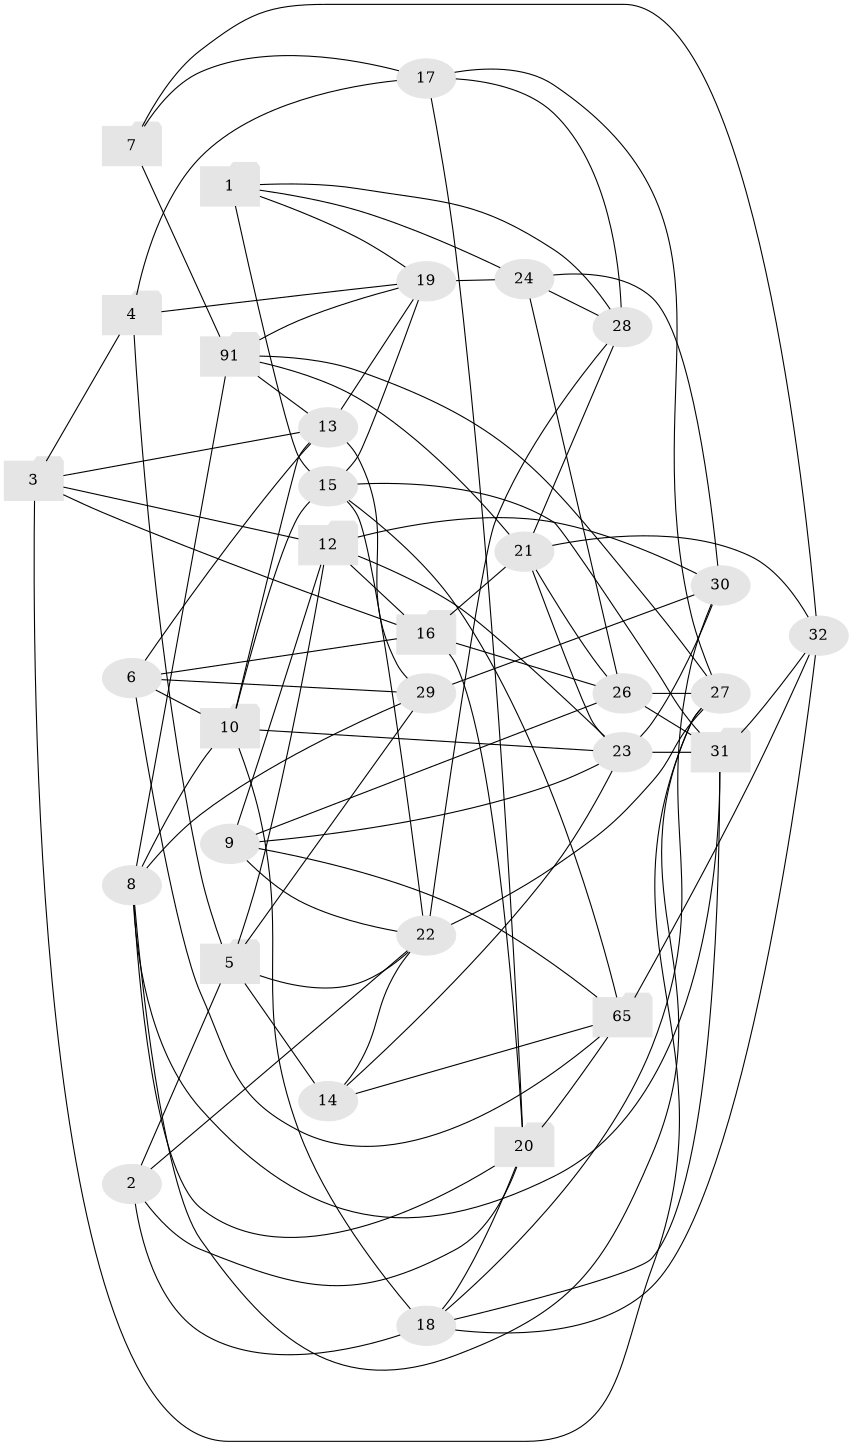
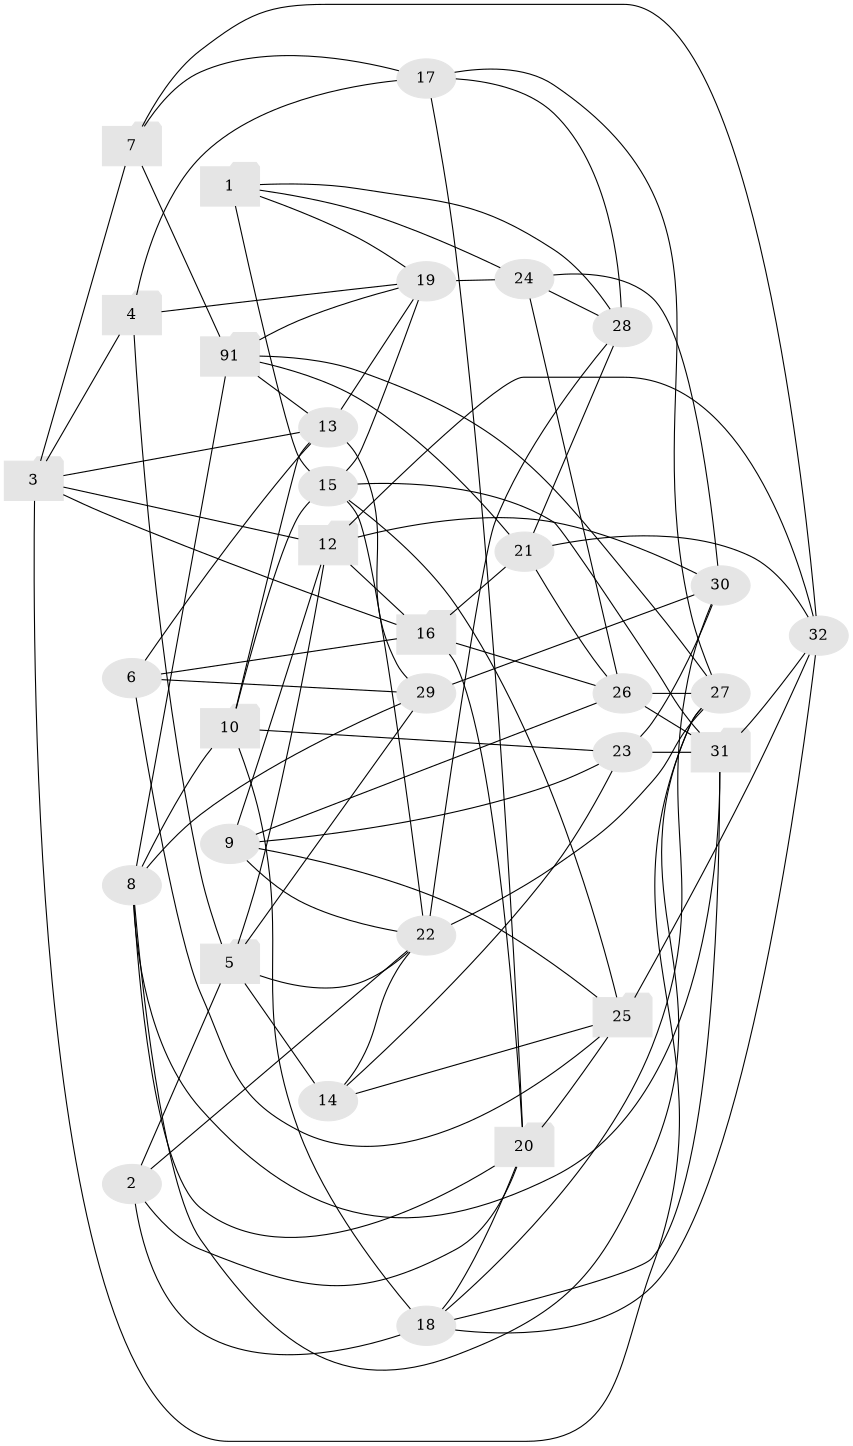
edge "7" -- "3": added
edge "12" -- "23": now "12" -- "32"
edge "21" -- "23": removed
edge "6" -- "10": removed
node "65": label "65" -> "25"
